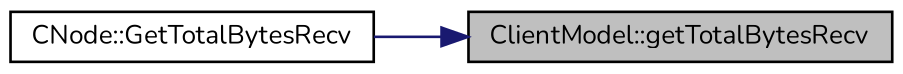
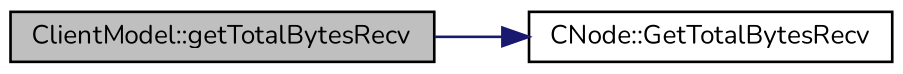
edge "CNode::GetTotalBytesRecv" -> "ClientModel::getTotalBytesRecv": reversed
